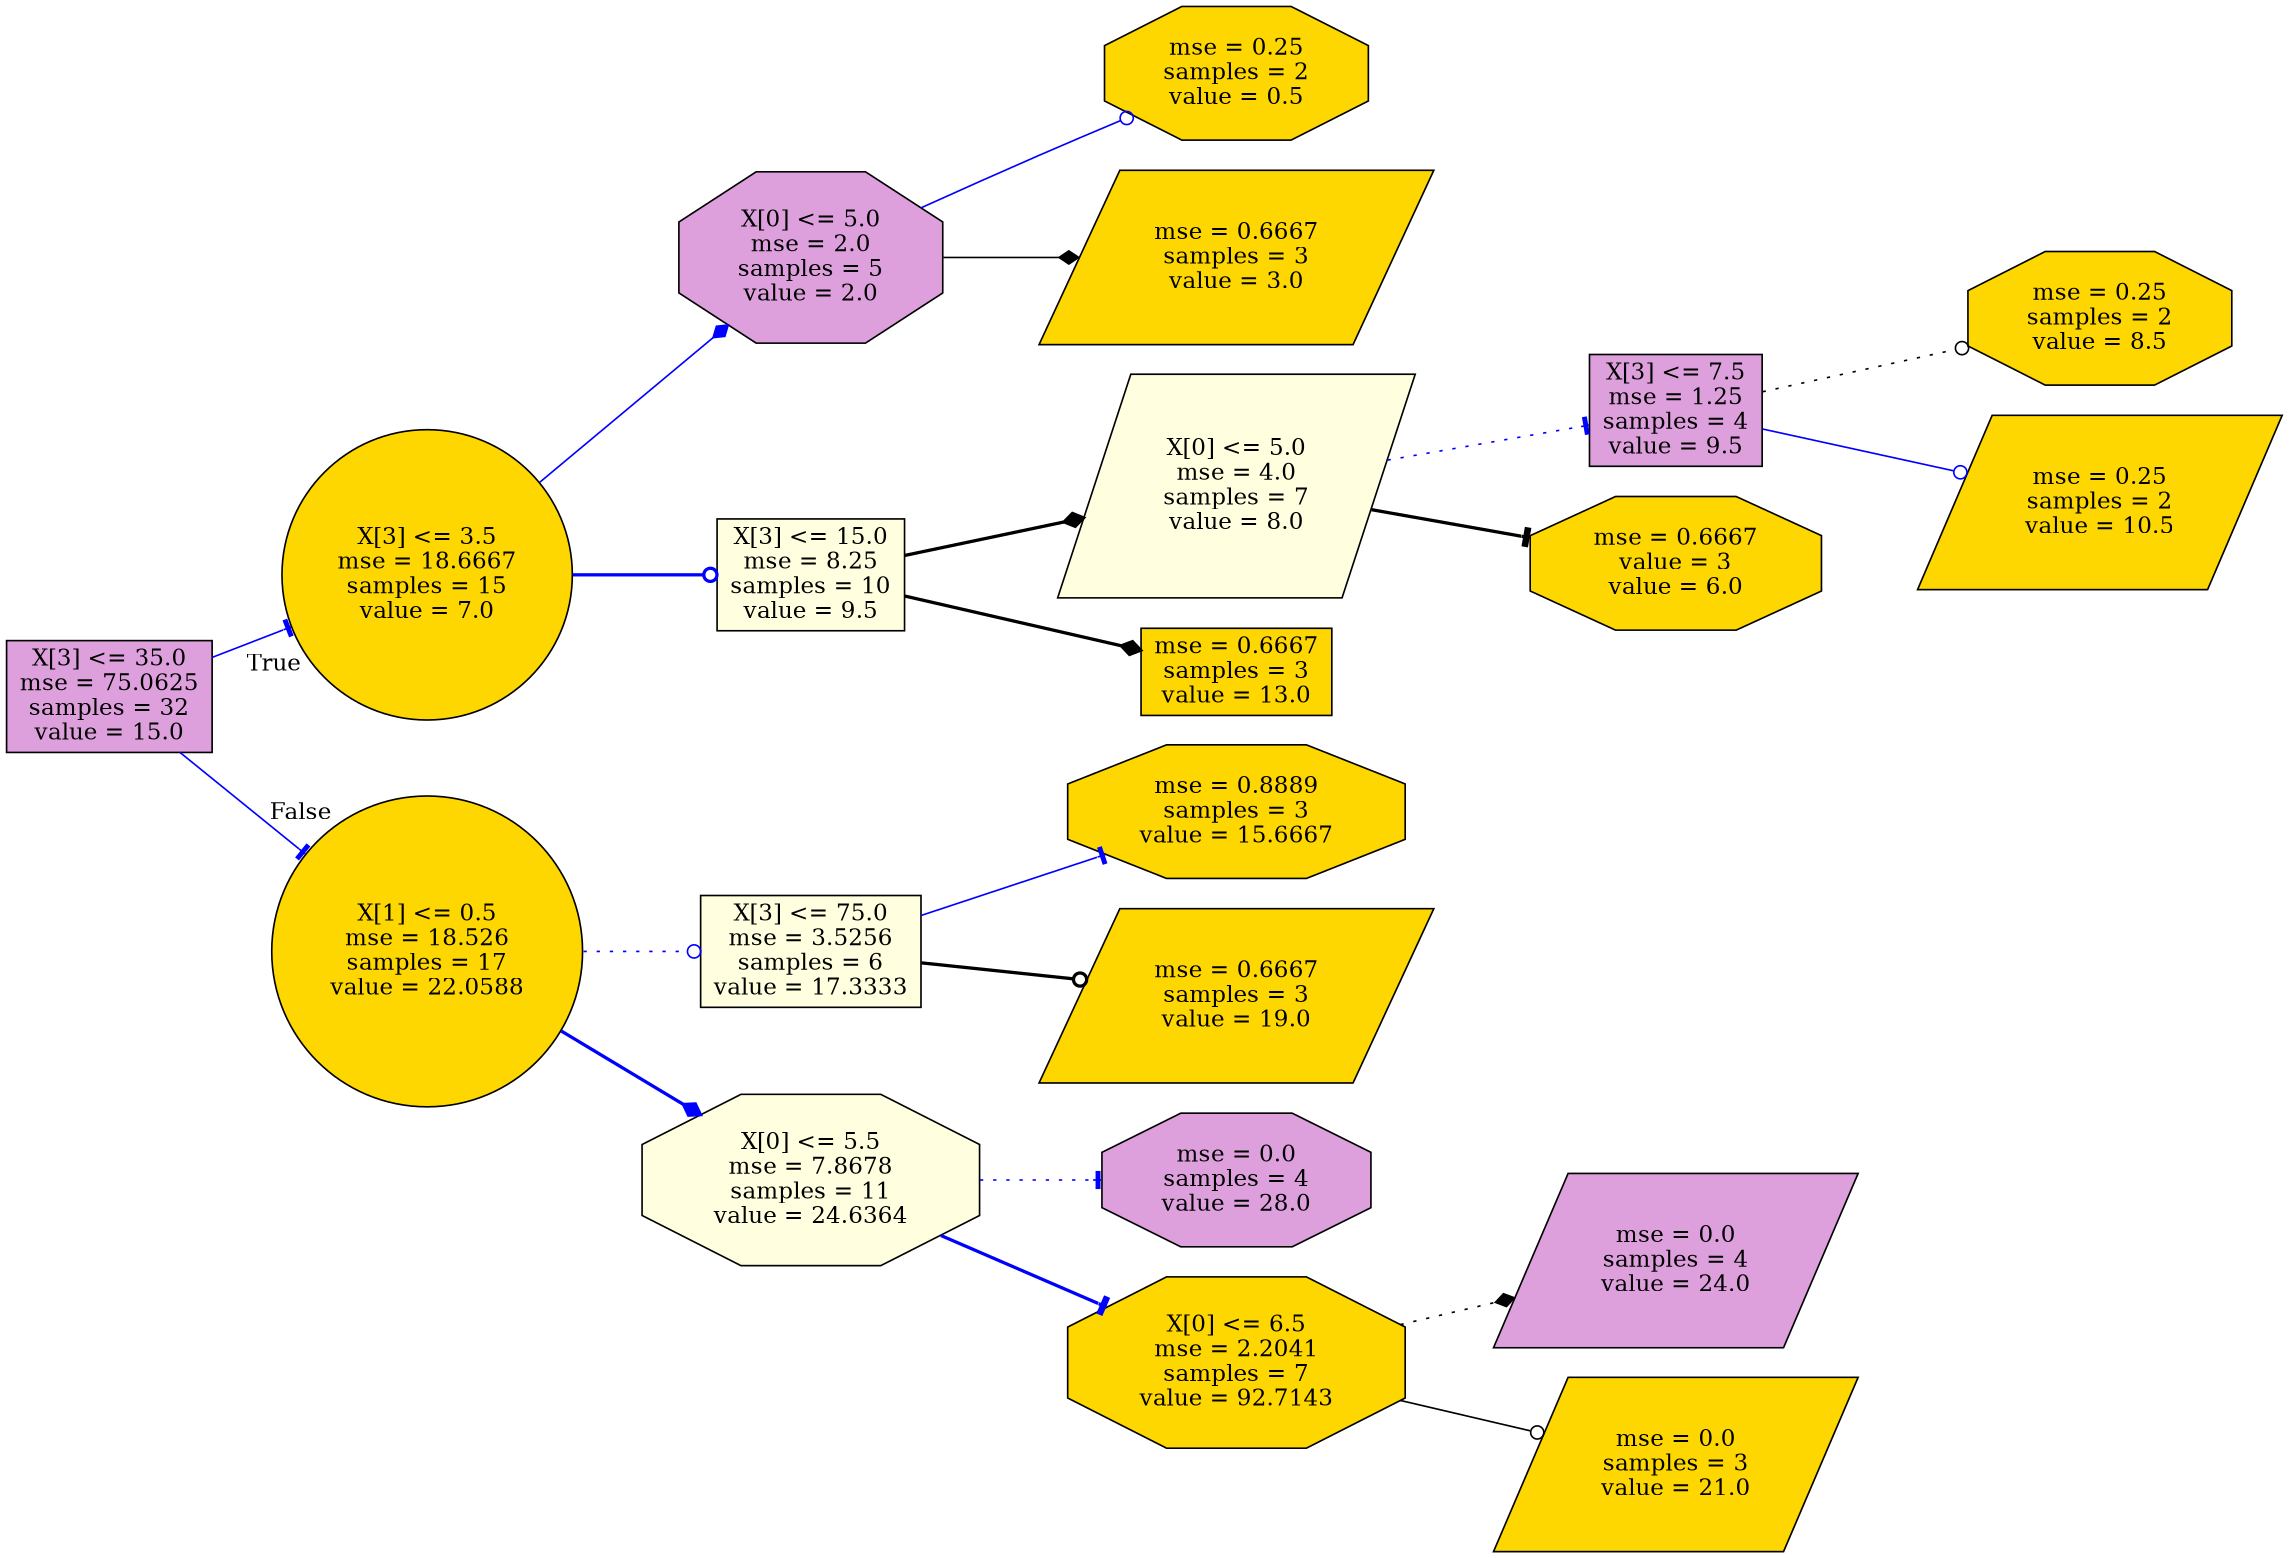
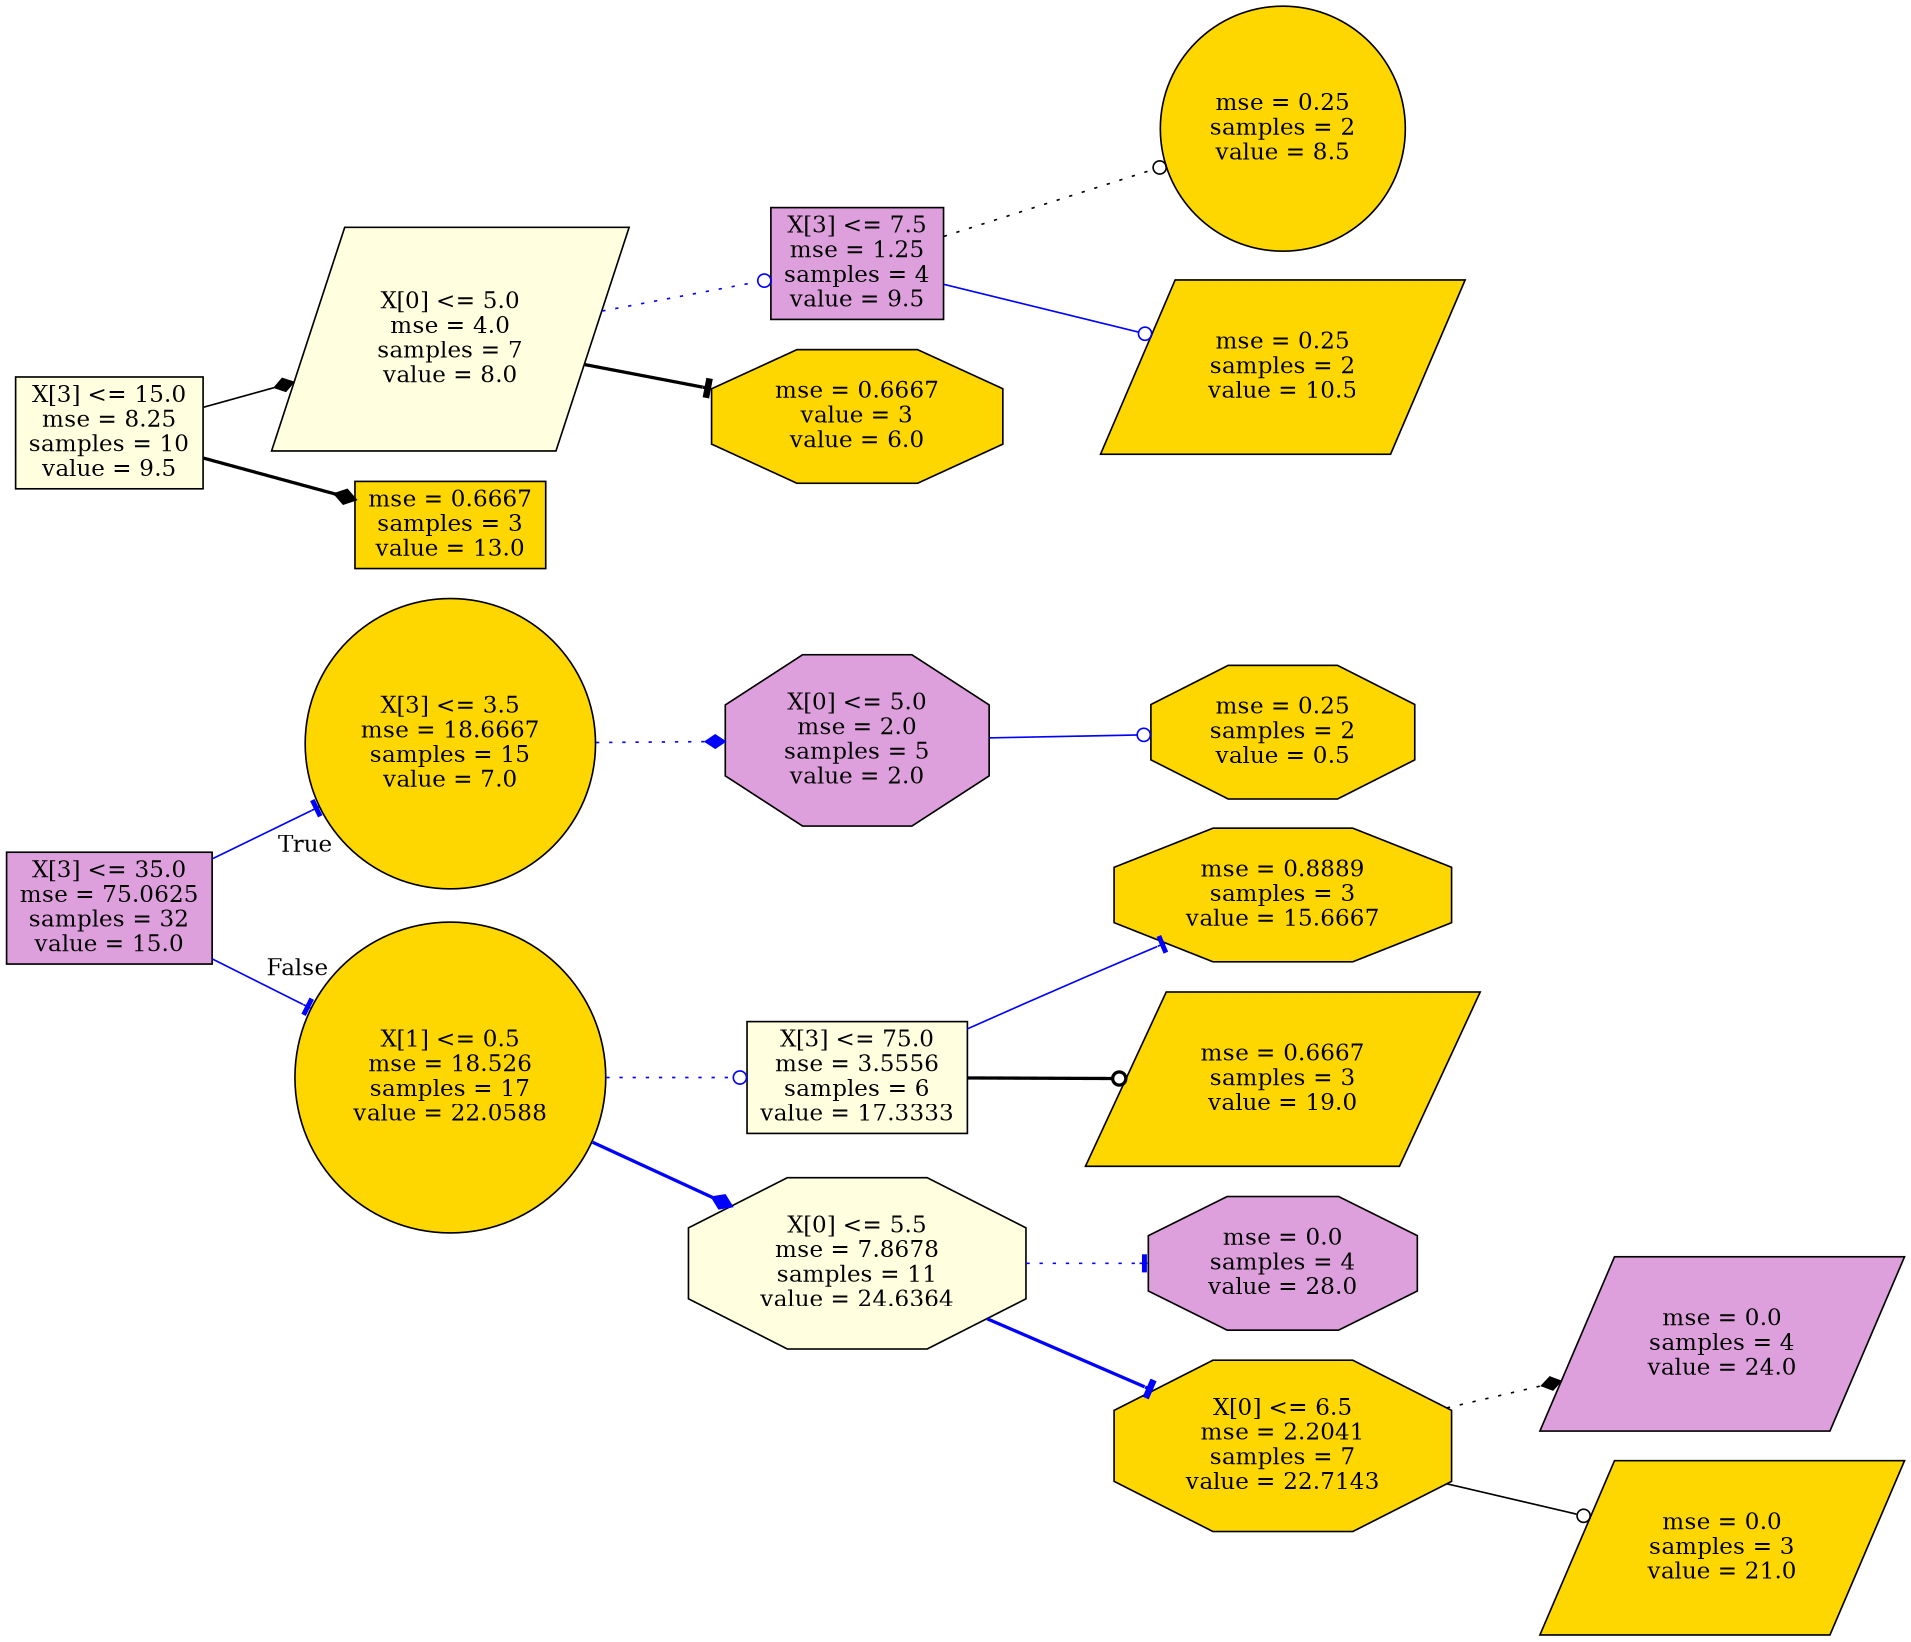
node "mse = 0.6667 samples = 3 value = 3.0": removed
node "mse = 0.25 samples = 2 value = 8.5": shape octagon -> circle
edge "X[3] <= 3.5 mse = 18.6667 samples = 15 value = 7.0" -> "X[0] <= 5.0 mse = 2.0 samples = 5 value = 2.0": style solid -> dotted
edge "X[0] <= 5.0 mse = 4.0 samples = 7 value = 8.0" -> "X[3] <= 7.5 mse = 1.25 samples = 4 value = 9.5": arrowhead tee -> odot
edge "X[3] <= 15.0 mse = 8.25 samples = 10 value = 9.5" -> "X[0] <= 5.0 mse = 4.0 samples = 7 value = 8.0": style bold -> solid
edge "X[3] <= 3.5 mse = 18.6667 samples = 15 value = 7.0" -> "X[3] <= 15.0 mse = 8.25 samples = 10 value = 9.5": removed
node "X[3] <= 75.0 mse = 3.5256 samples = 6 value = 17.3333": label "X[3] <= 75.0 mse = 3.5256 samples = 6 value = 17.3333" -> "X[3] <= 75.0 mse = 3.5556 samples = 6 value = 17.3333"
node "X[0] <= 6.5 mse = 2.2041 samples = 7 value = 92.7143": label "X[0] <= 6.5 mse = 2.2041 samples = 7 value = 92.7143" -> "X[0] <= 6.5 mse = 2.2041 samples = 7 value = 22.7143"
